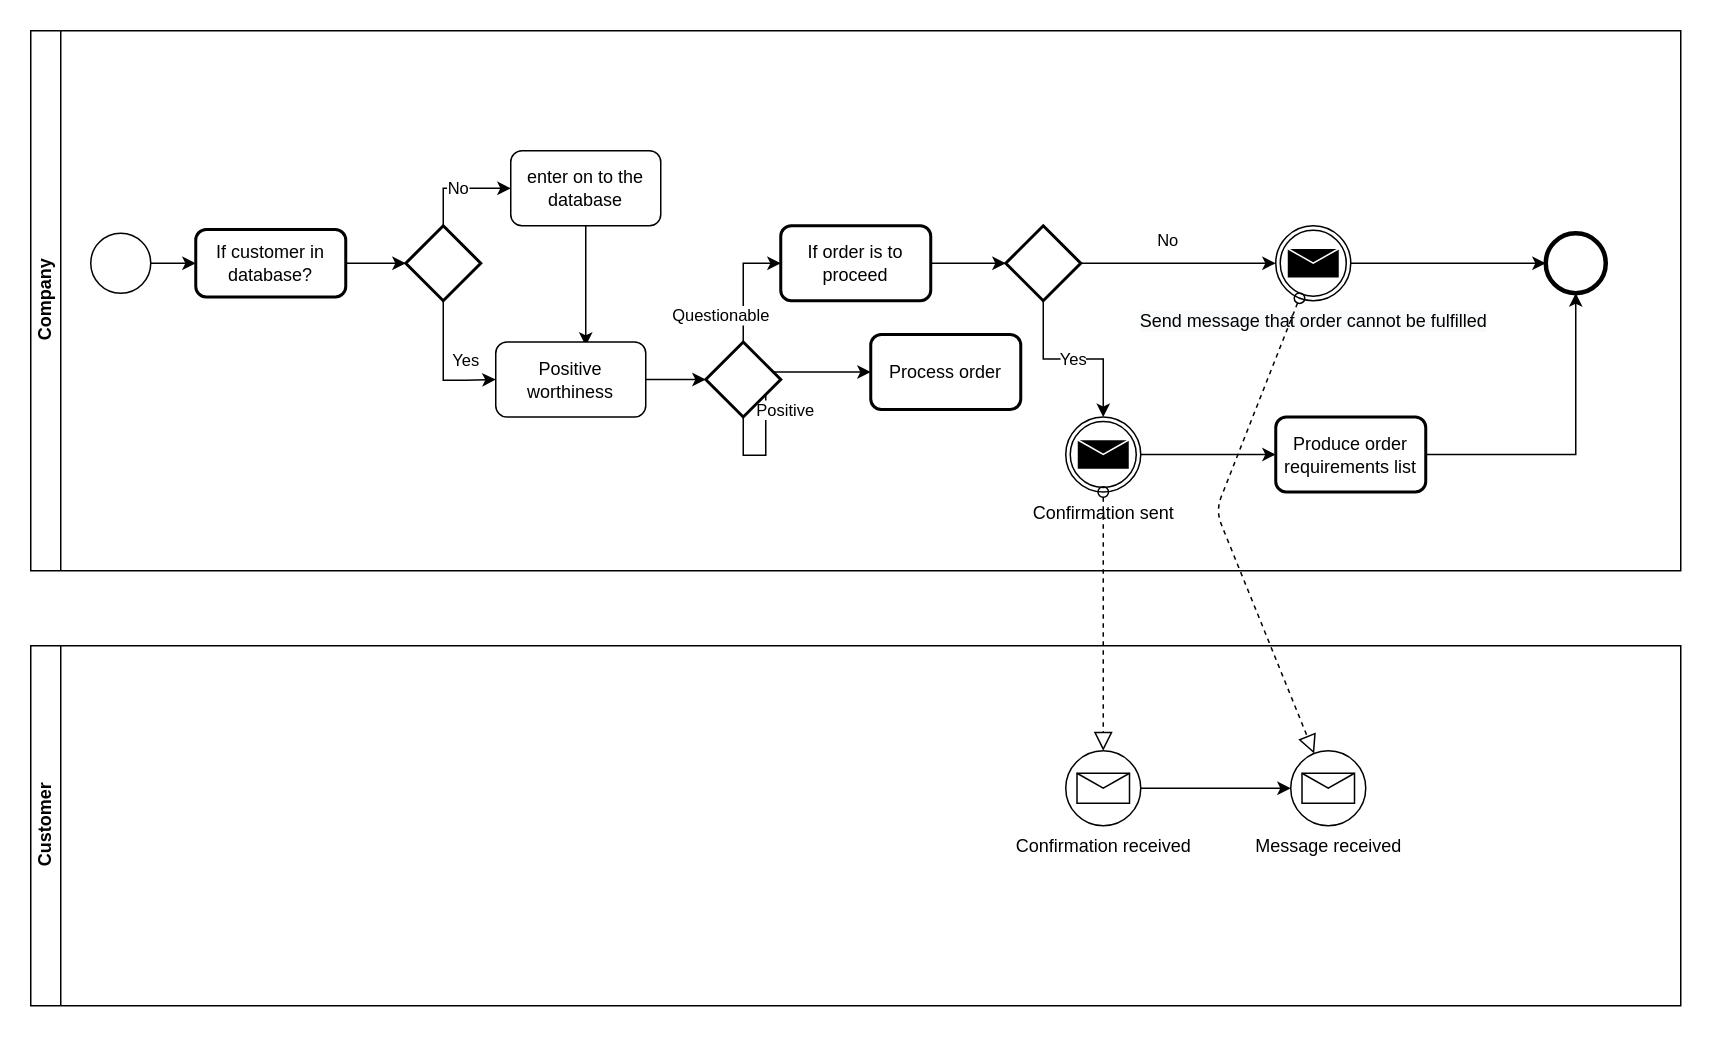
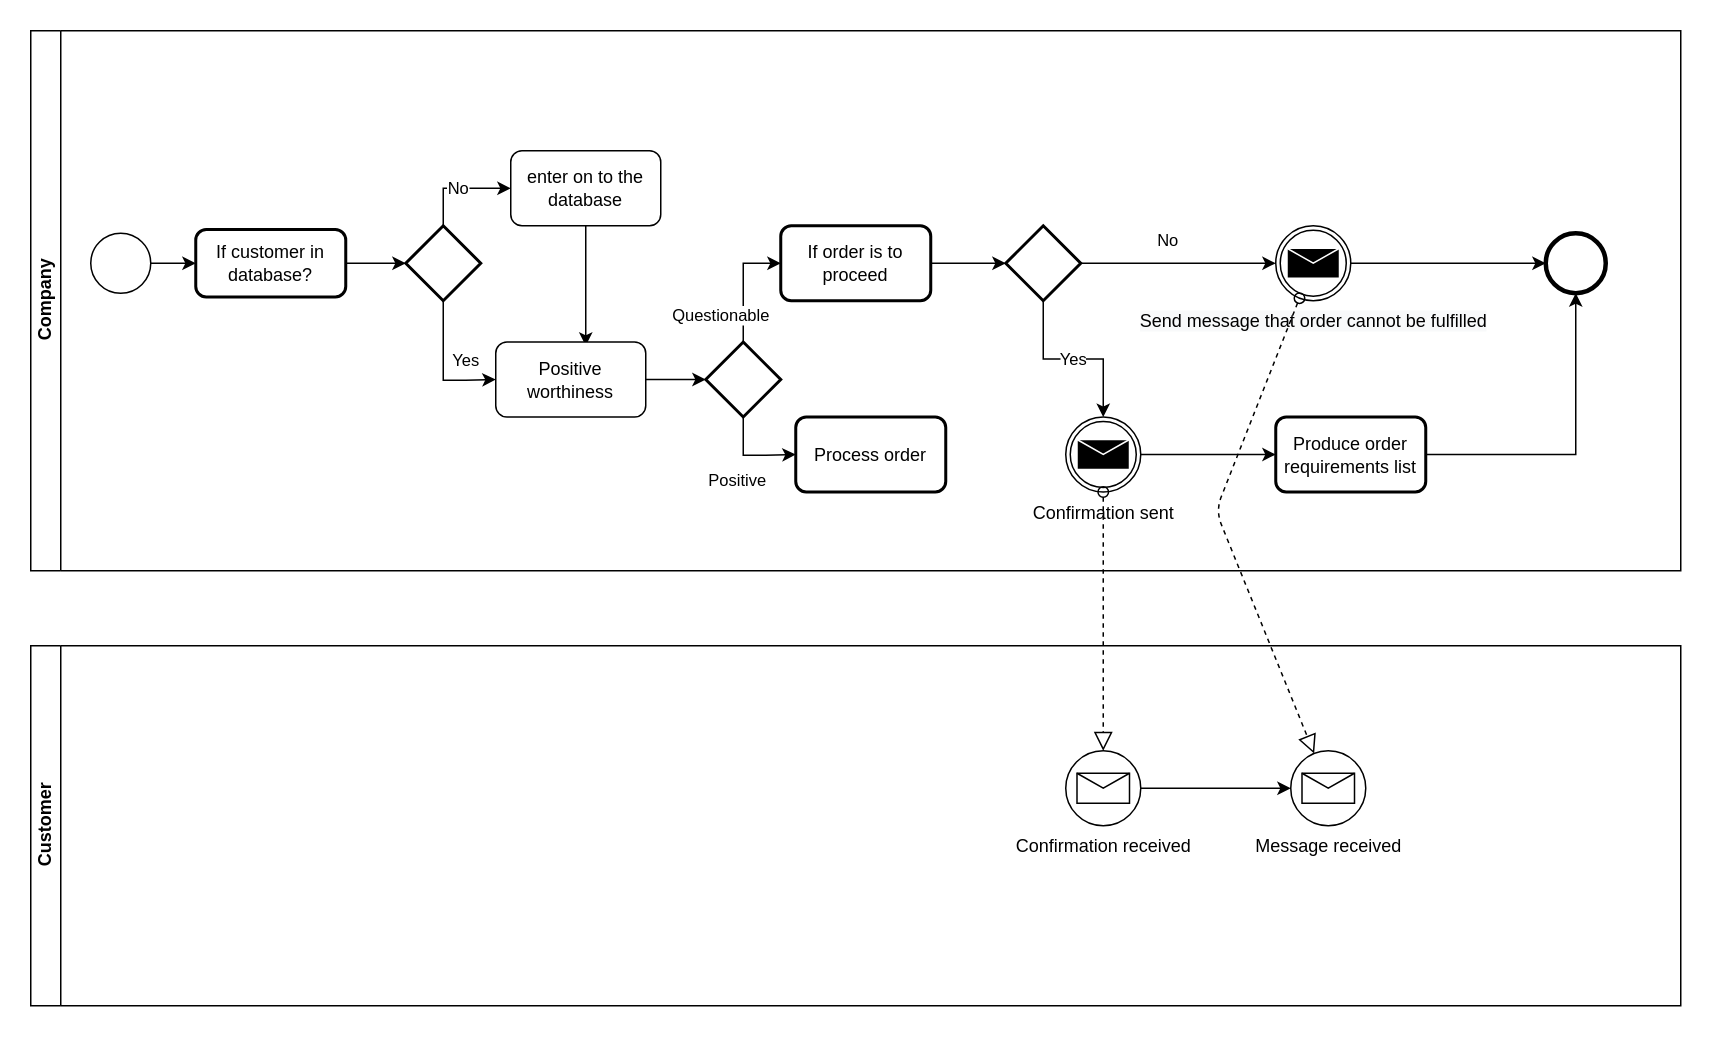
node "Process order": moved (946, 372) -> (871, 455)
